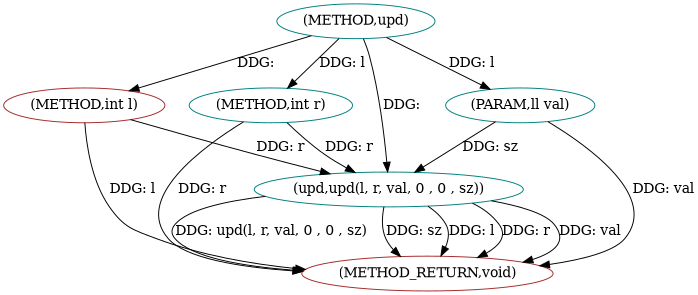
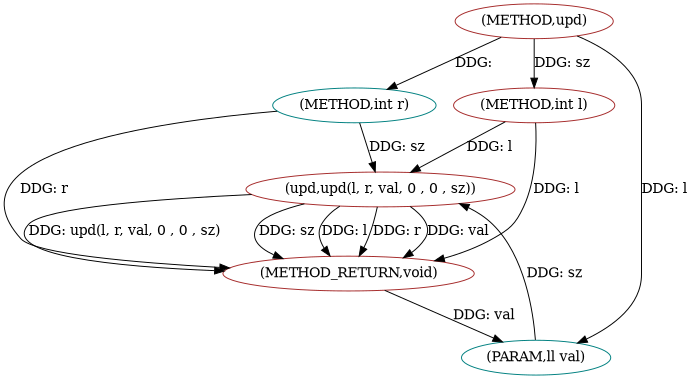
node "(METHOD,upd)": color teal -> brown
edge "(METHOD,upd)" -> "(METHOD,int l)": label "DDG: " -> "DDG: sz"
edge "(METHOD,upd)" -> "(METHOD,int r)": label "DDG: l" -> "DDG: "
edge "(METHOD,upd)" -> "(upd,upd(l, r, val, 0 , 0 , sz))": removed, label "DDG:"
edge "(METHOD,int l)" -> "(upd,upd(l, r, val, 0 , 0 , sz))": label "DDG: r" -> "DDG: l"
edge "(METHOD,int r)" -> "(upd,upd(l, r, val, 0 , 0 , sz))": label "DDG: r" -> "DDG: sz"
node "(upd,upd(l, r, val, 0 , 0 , sz))": color teal -> brown
edge "(PARAM,ll val)" -> "(METHOD_RETURN,void)": reversed
